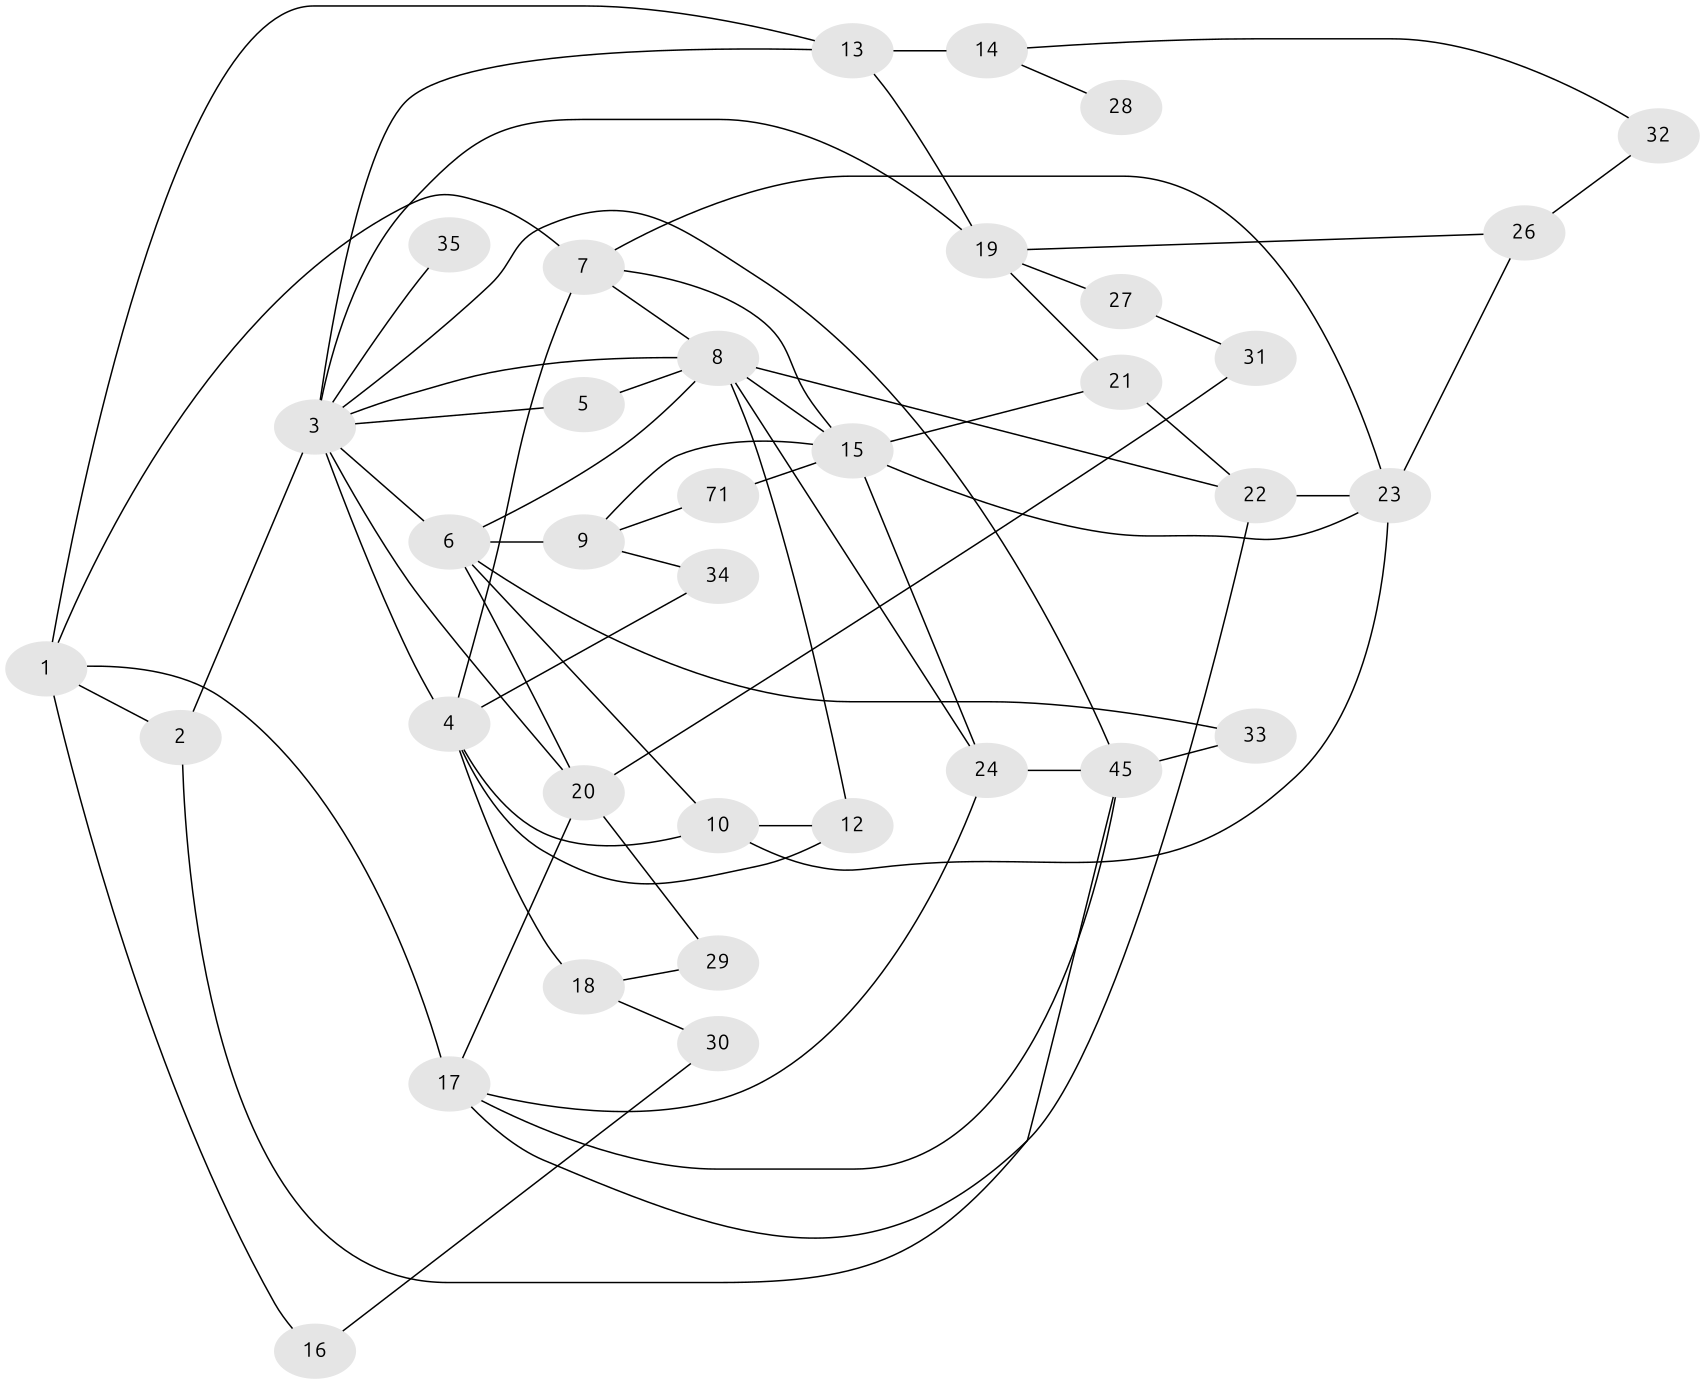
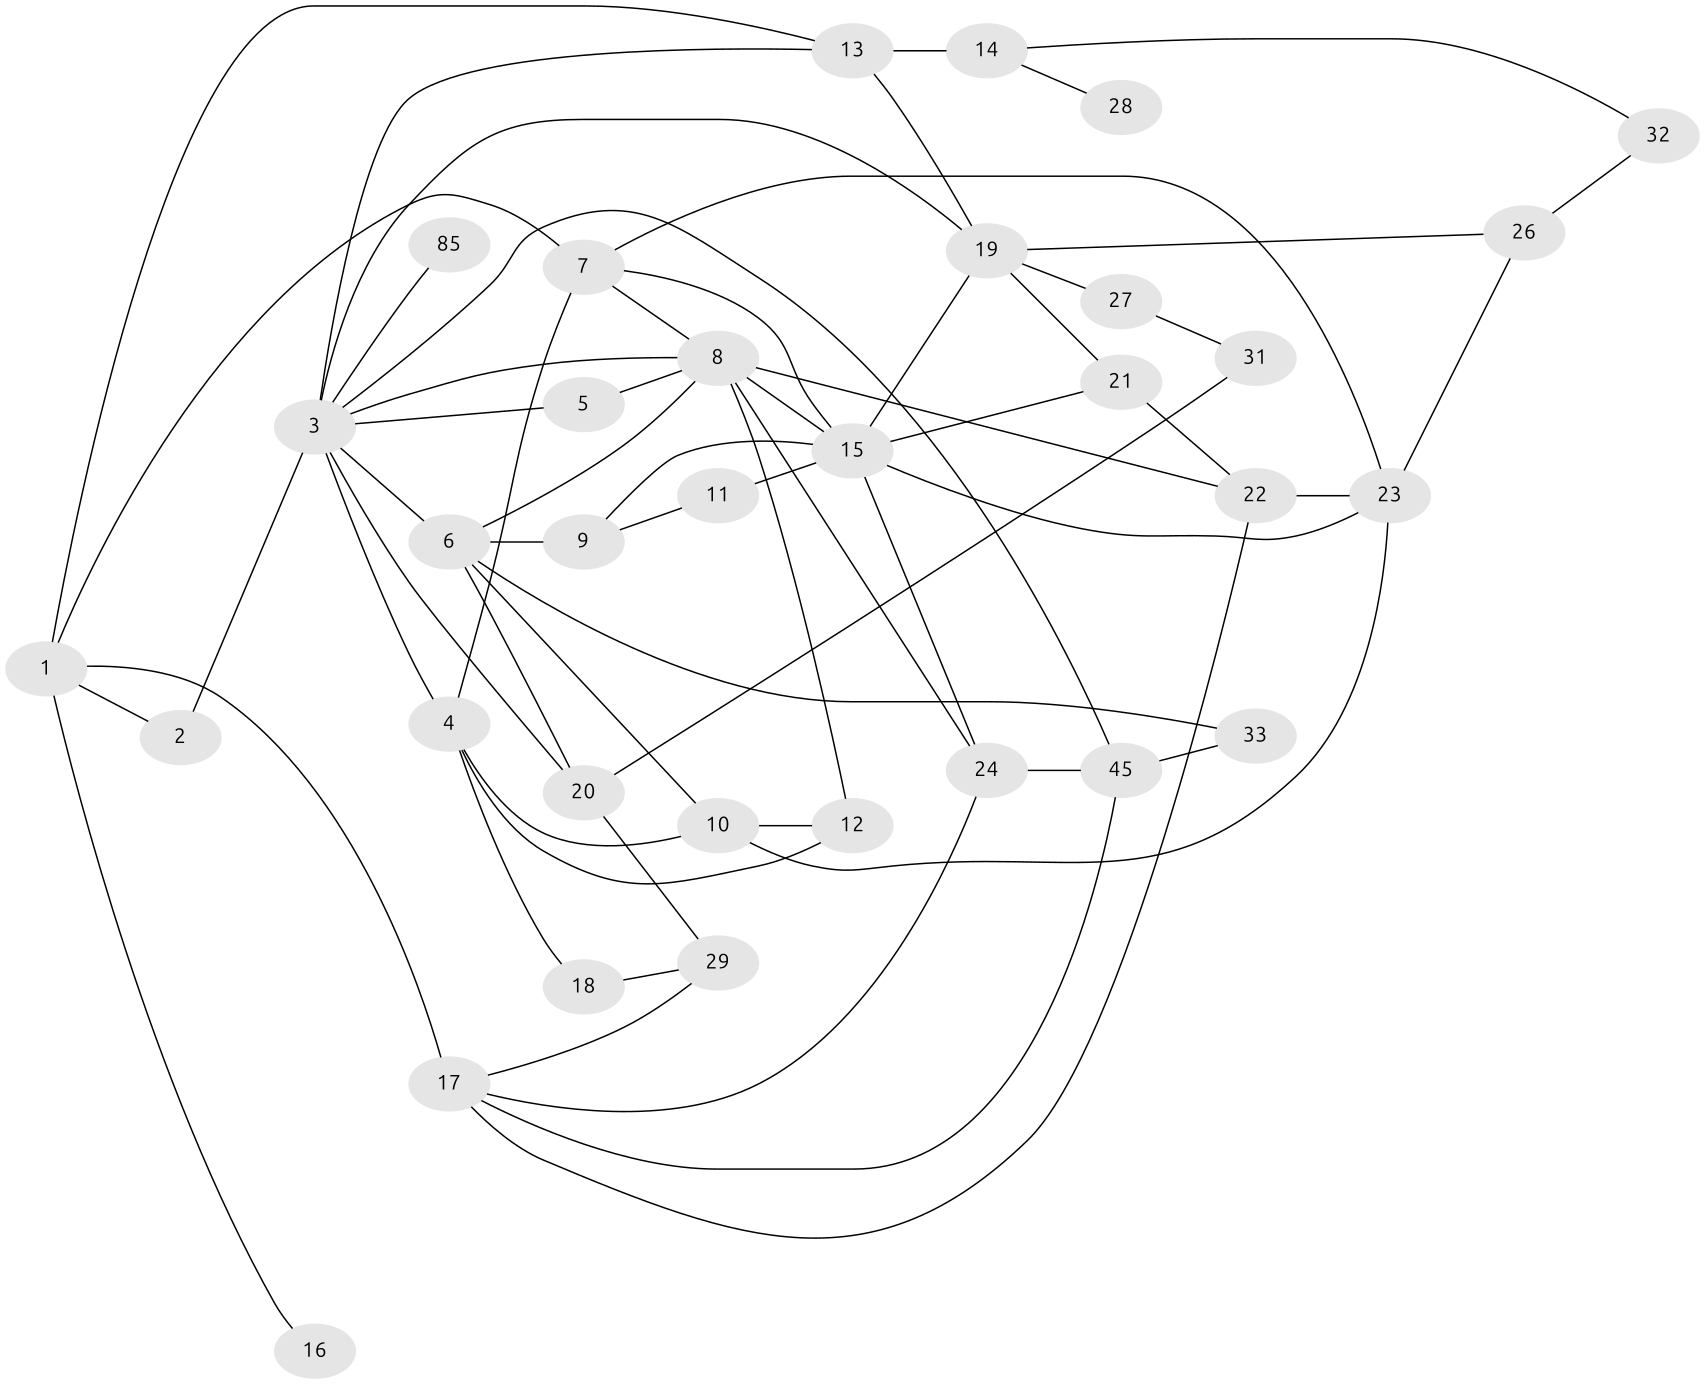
node "35": label "35" -> "85"
edge "19" -- "15": added
node "71": label "71" -> "11"
node "34": removed
edge "20" -- "17": now "29" -- "17"
node "30": removed
edge "2" -- "45": removed
